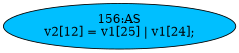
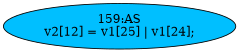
node "156:AS v2[12] = v1[25] | v1[24];": label "156:AS v2[12] = v1[25] | v1[24];" -> "159:AS v2[12] = v1[25] | v1[24];"
